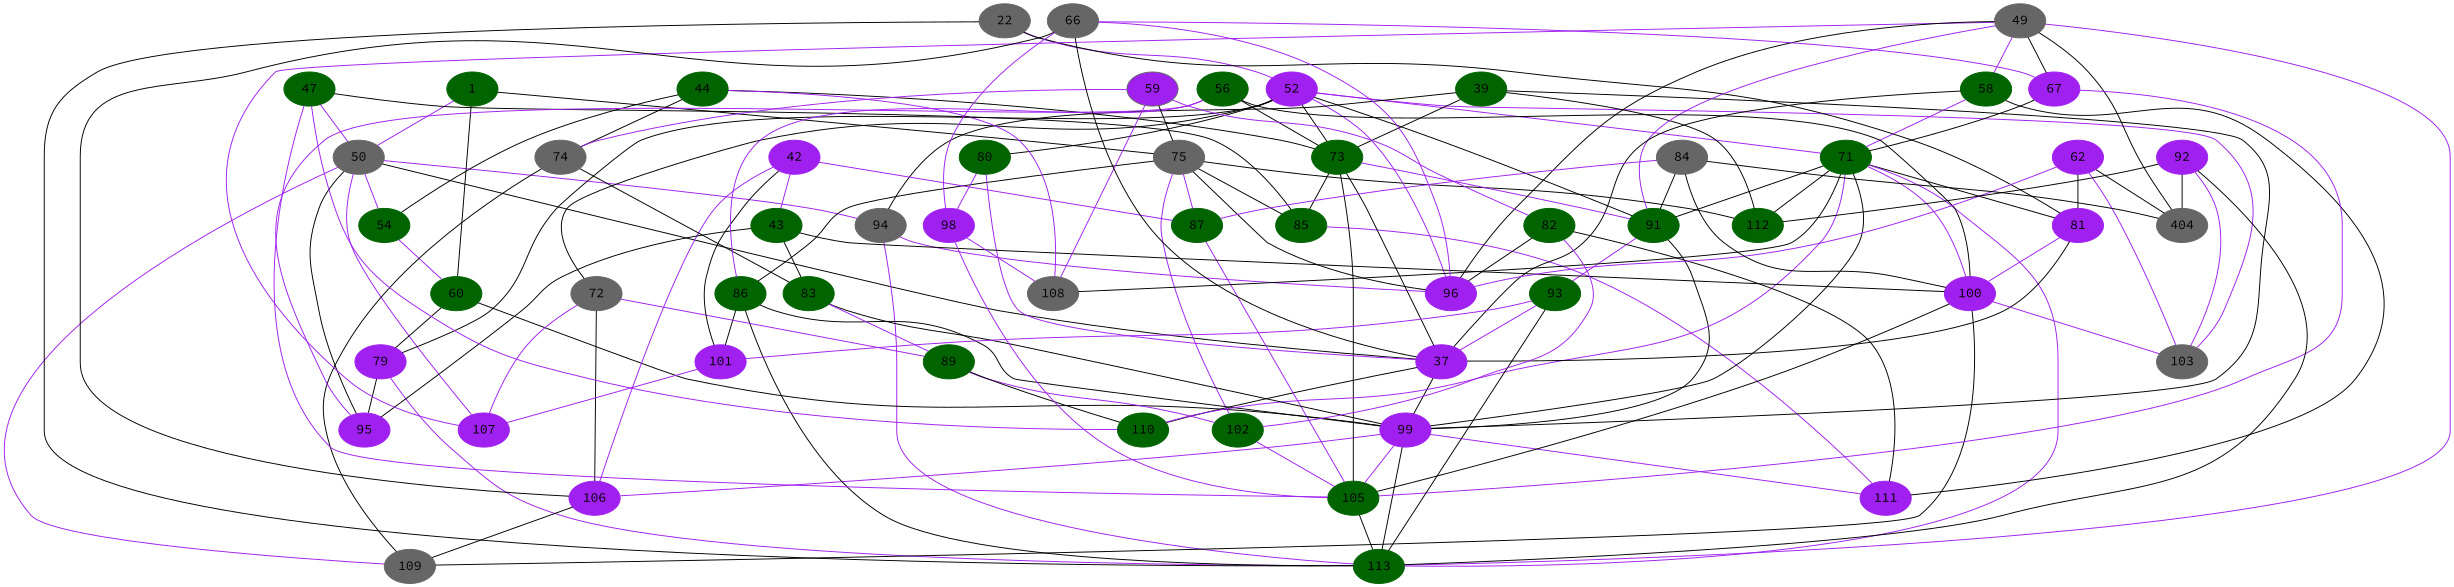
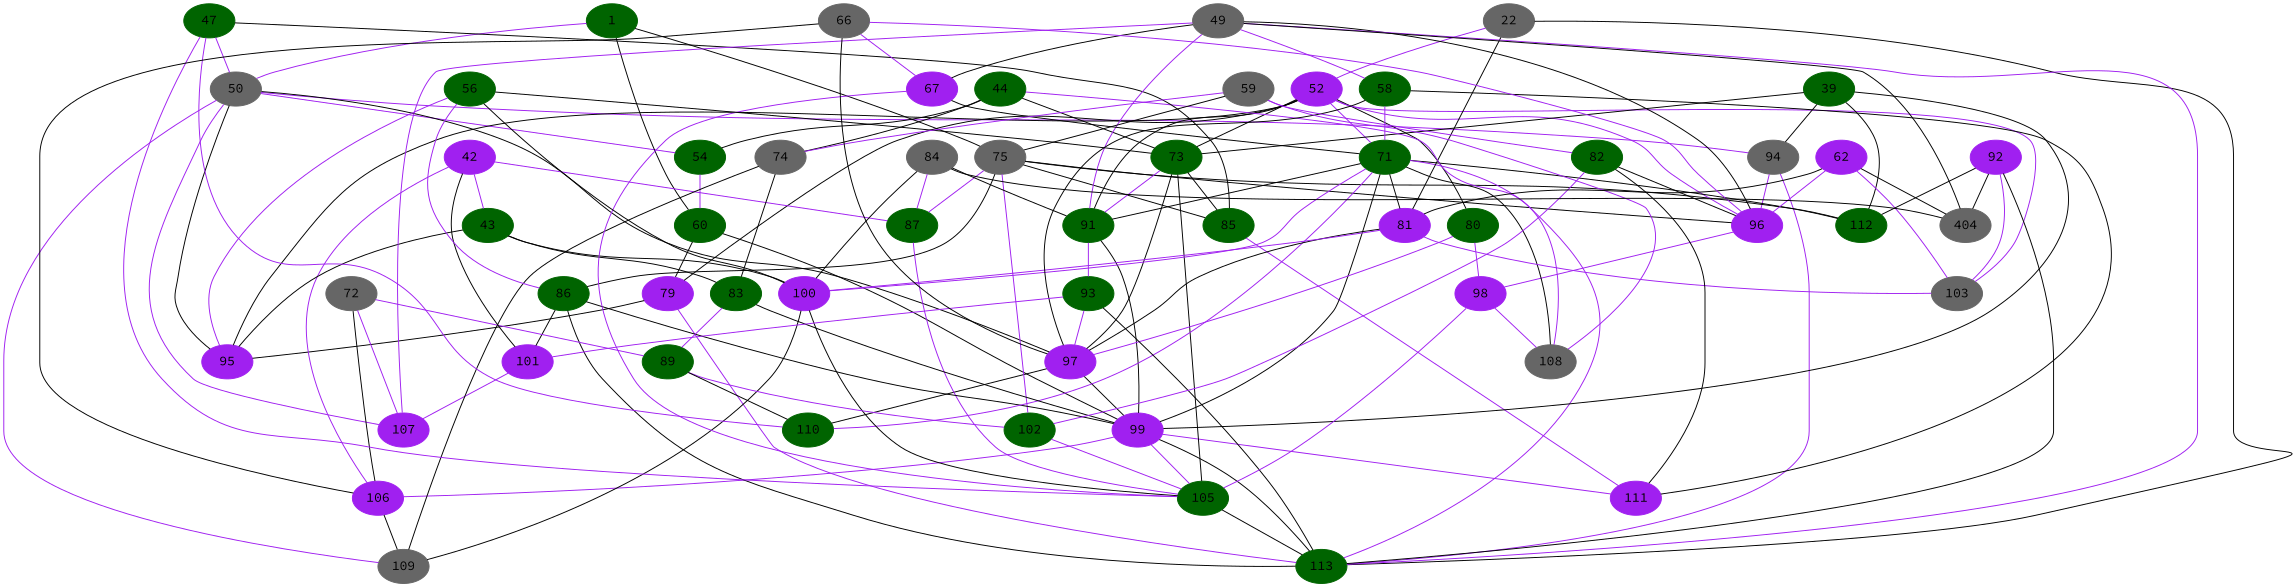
edge "66" -- "98": now "96" -- "98"
node "59": fillcolor purple -> gray40
edge "52" -- "72": now "52" -- "95"
edge "100" -- "103": now "81" -- "103"
node "37": label "37" -> "97"
